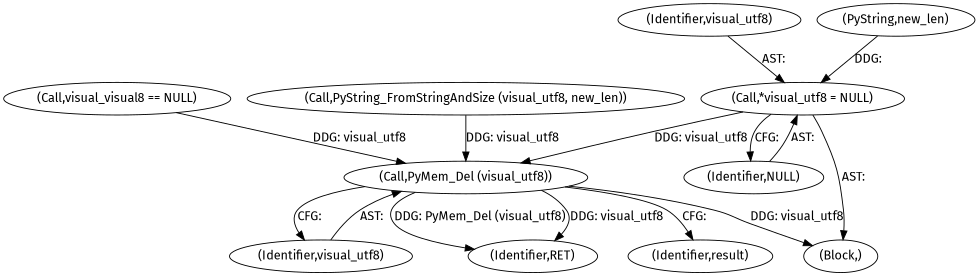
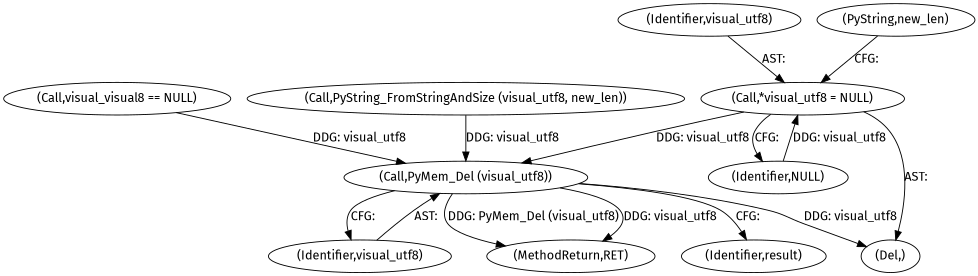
edge "(PyString,new_len)" -> "(Call,*visual_utf8 = NULL)": label "DDG: " -> "CFG: "
edge "(Identifier,NULL)" -> "(Call,*visual_utf8 = NULL)": label "AST: " -> "DDG: visual_utf8"
node "(Identifier,RET)": label "(Identifier,RET)" -> "(MethodReturn,RET)"
node "(Block,)": label "(Block,)" -> "(Del,)"
